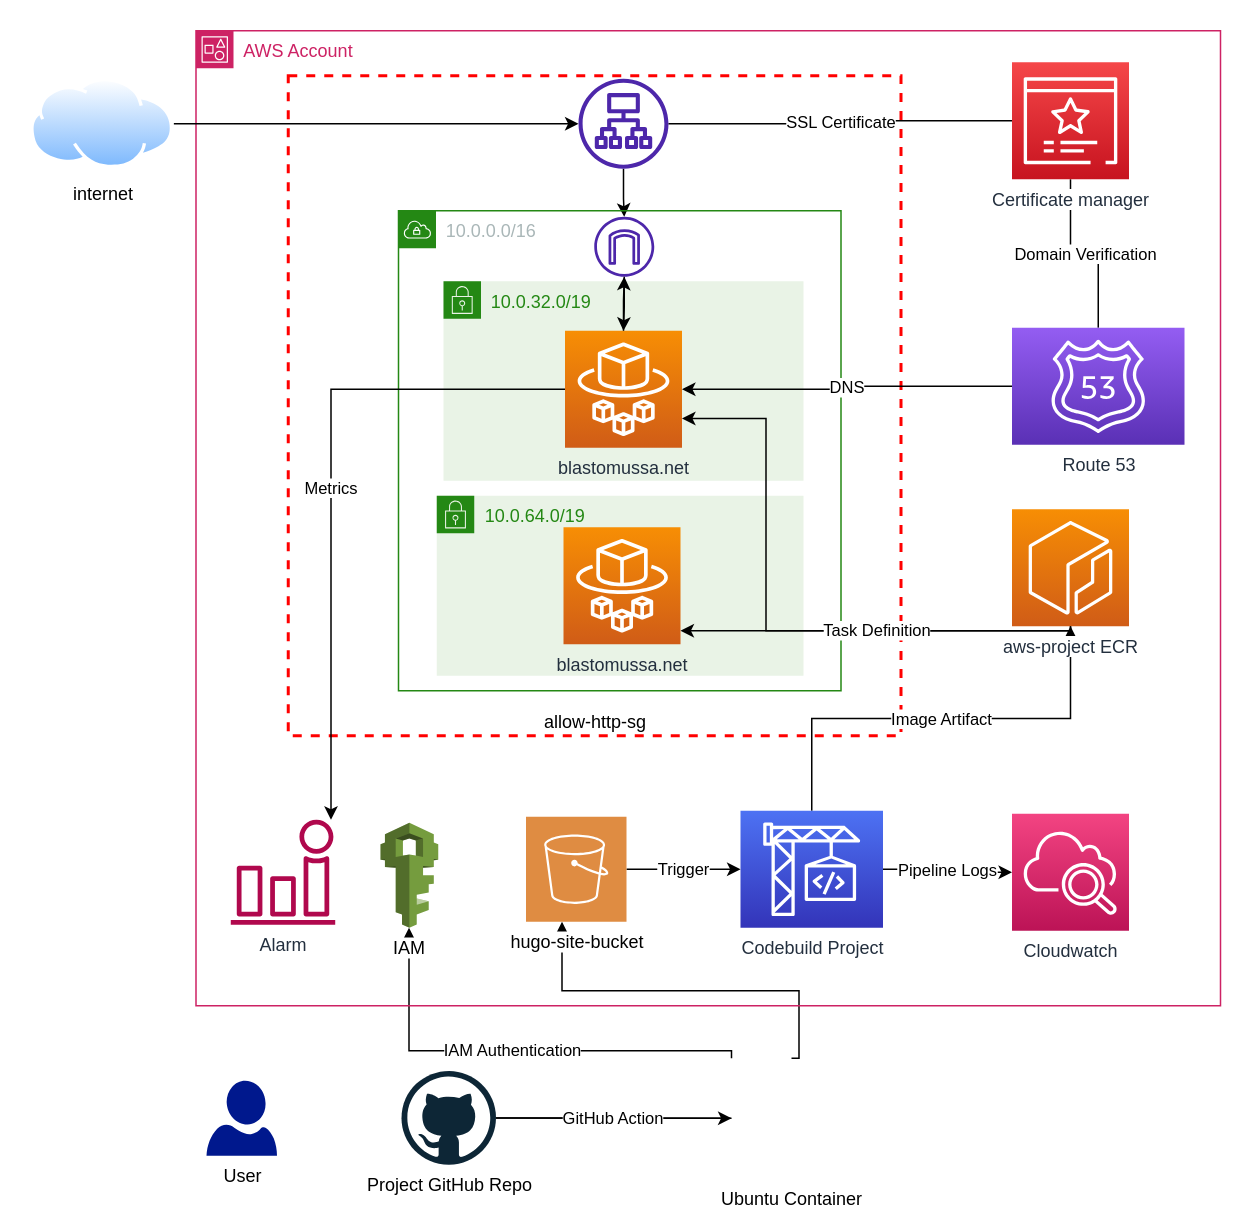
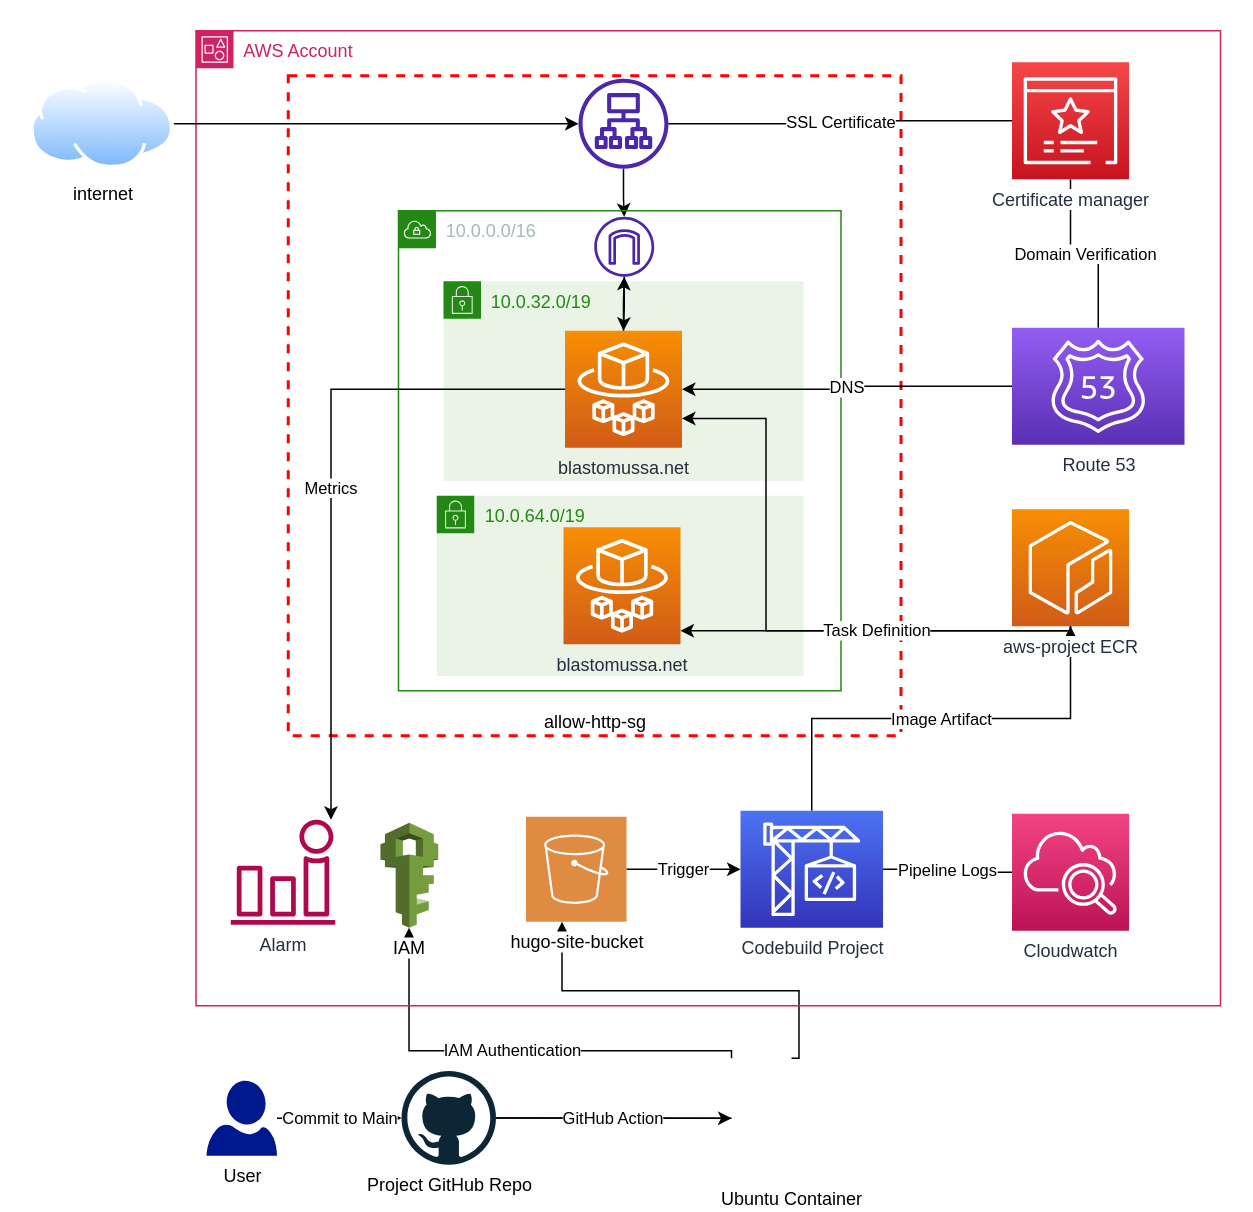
edge "Codebuild Project" -> "Cloudwatch": arrowhead classic -> none
edge "User" -> "Project GitHub Repo": added, label "Commit to Main"
